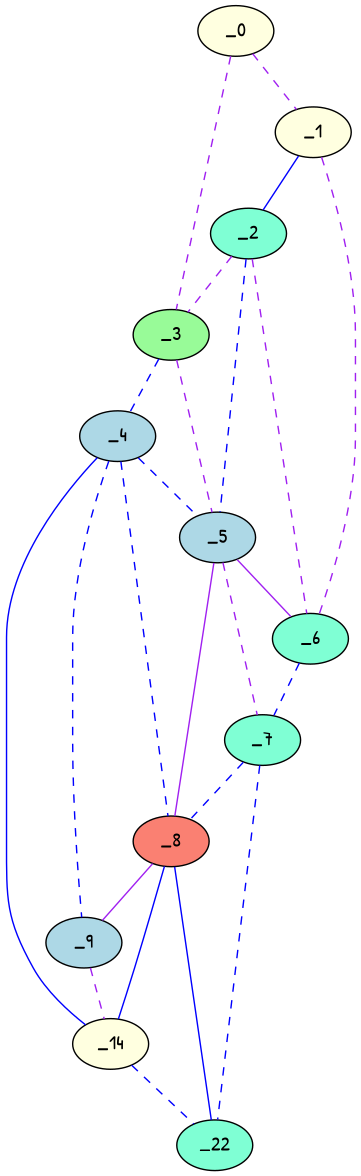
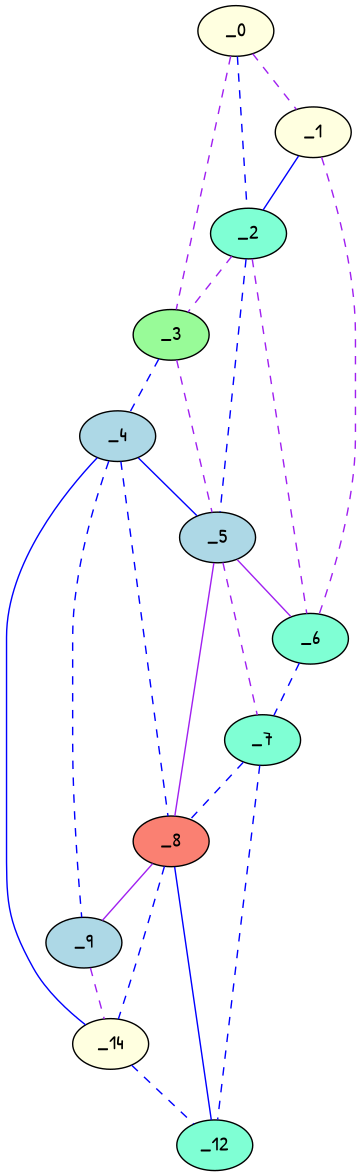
edge "_0" -- "_2": added
edge "_4" -- "_5": style dashed -> solid
edge "_8" -- "_14": style solid -> dashed
node "_22": label "_22" -> "_12"
